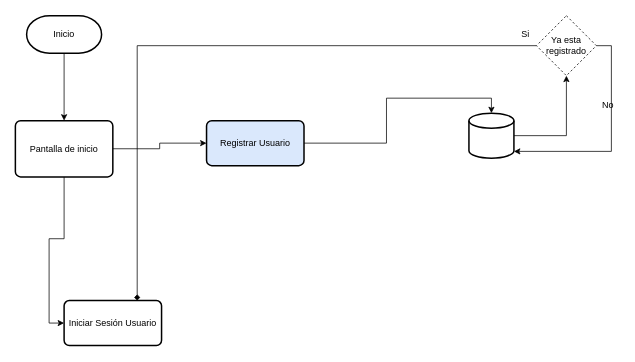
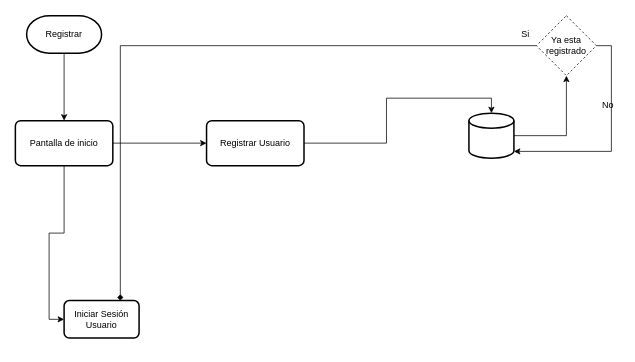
node "Inicio": label "Inicio" -> "Registrar"
node "Registrar Usuario": fillcolor #dae8fc -> #ffffff
node "Pantalla de inicio": size 98x56 -> 98x45
node "Iniciar Sesión Usuario": size 98x45 -> 75x38
